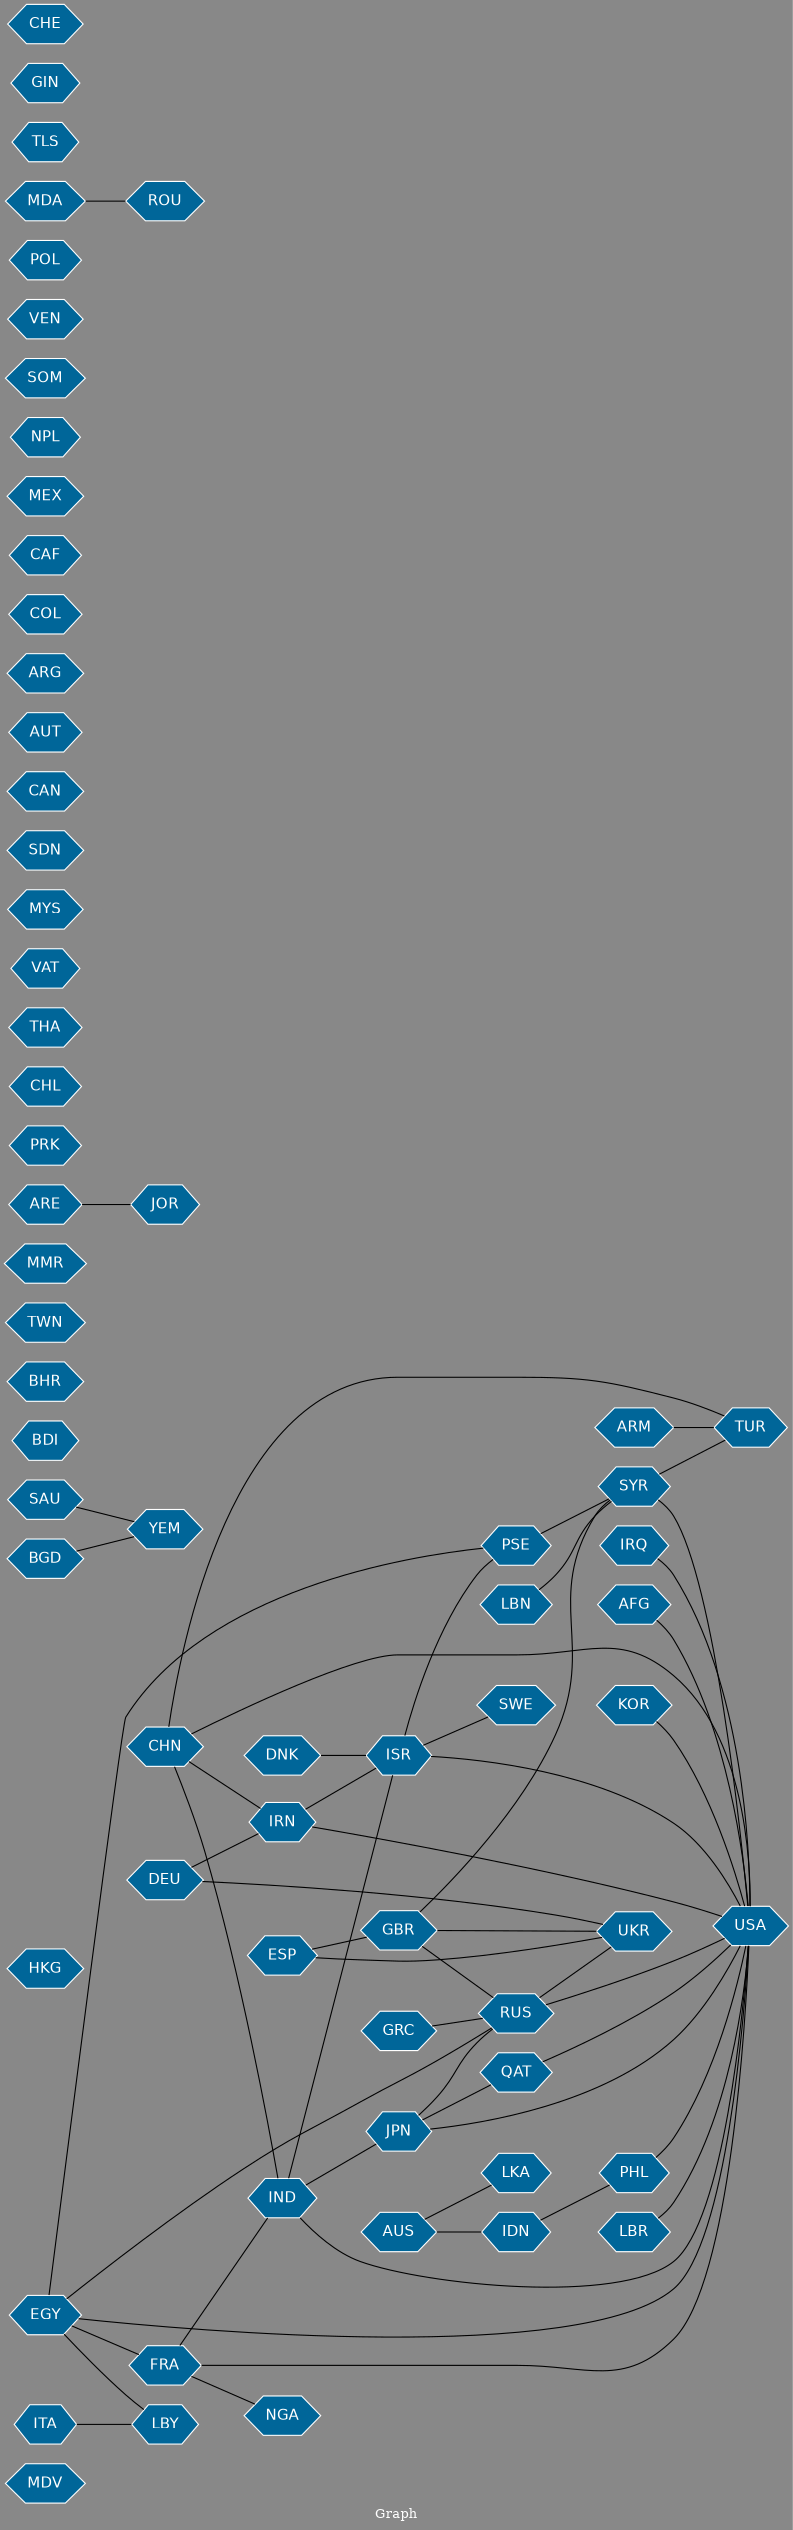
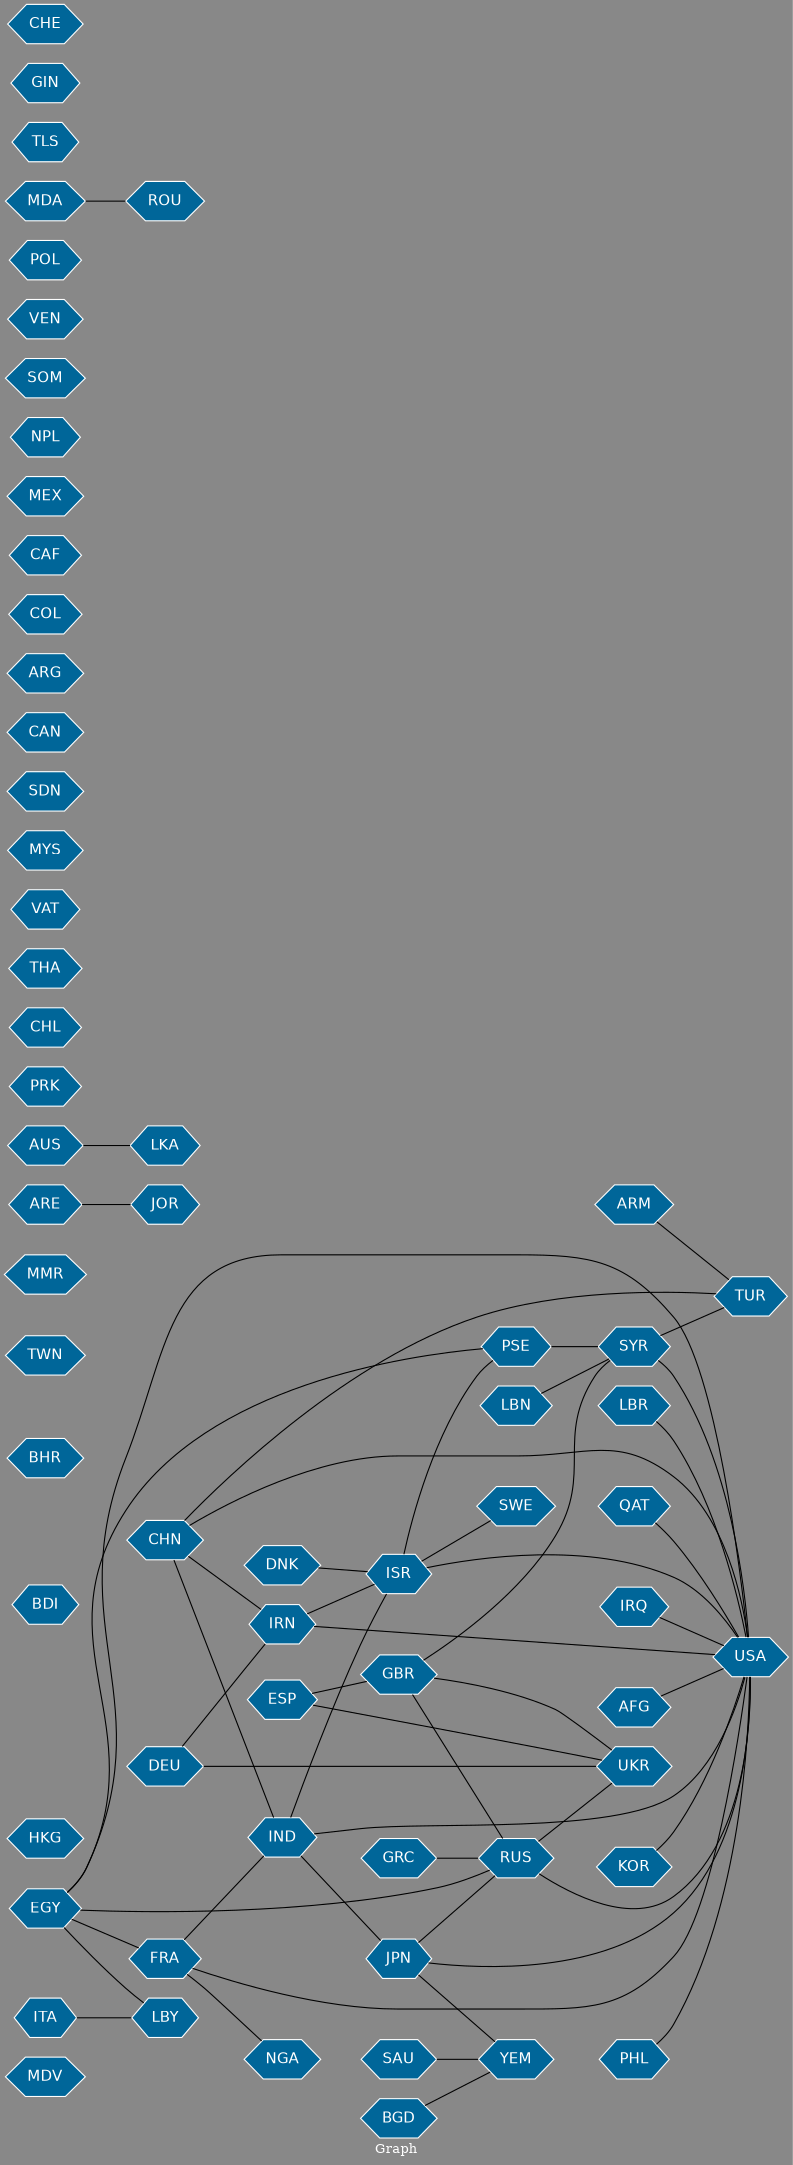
node "AUT": removed
edge "QAT" -- "JPN": now "YEM" -- "JPN"
node "IDN": removed
